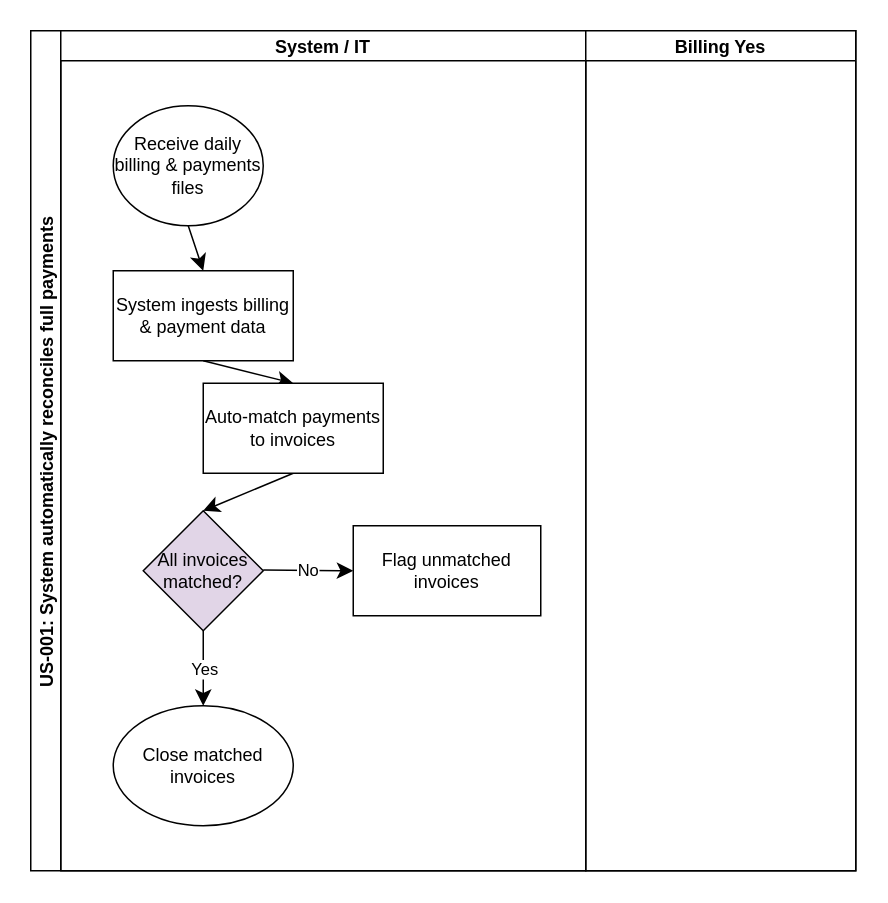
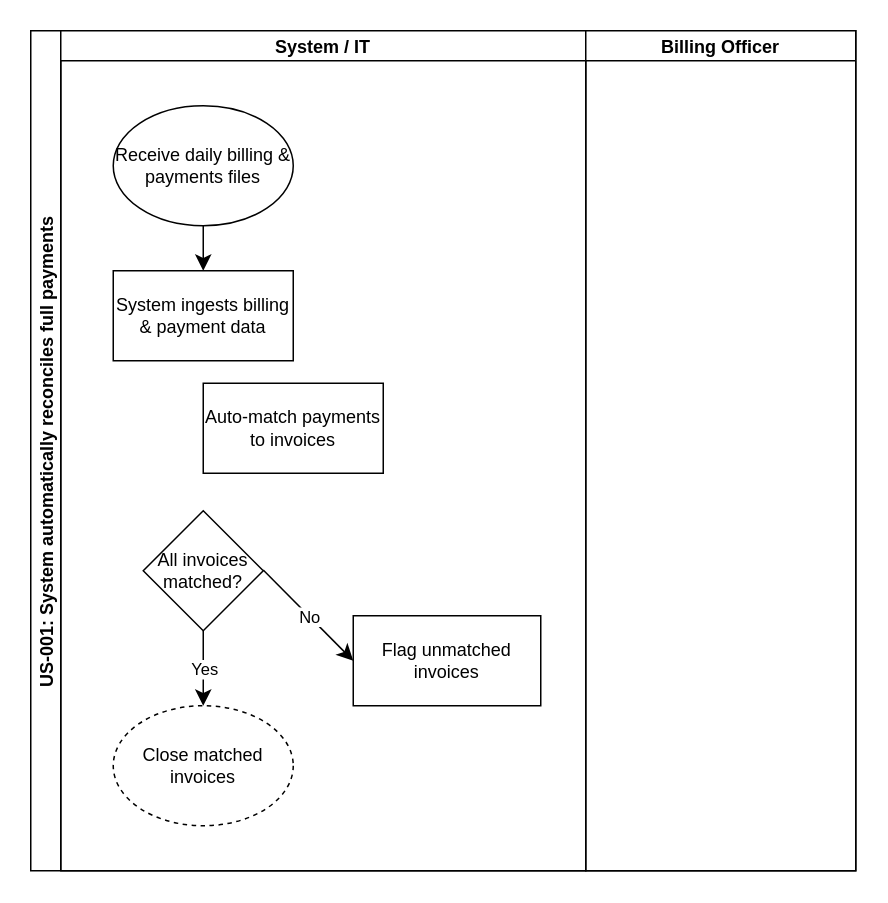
node "Billing Yes": label "Billing Yes" -> "Billing Officer"
node "Receive daily billing & payments files": size 150x120 -> 180x120
edge "System ingests billing & payment data" -> "Auto-match payments to invoices": removed
edge "Auto-match payments to invoices" -> "All invoices matched?": removed
node "All invoices matched?": fillcolor #e1d5e7 -> #ffffff
node "Flag unmatched invoices": moved (447, 571) -> (447, 661)
node "Close matched invoices": style solid -> dashed
